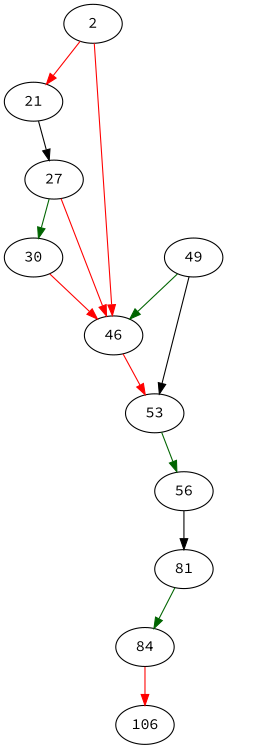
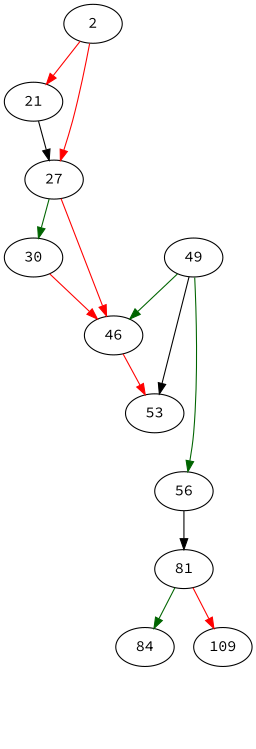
edge "2" -> "46": now "2" -> "27"
edge "53" -> "56": now "49" -> "56"
node "109": added
node "106": removed
